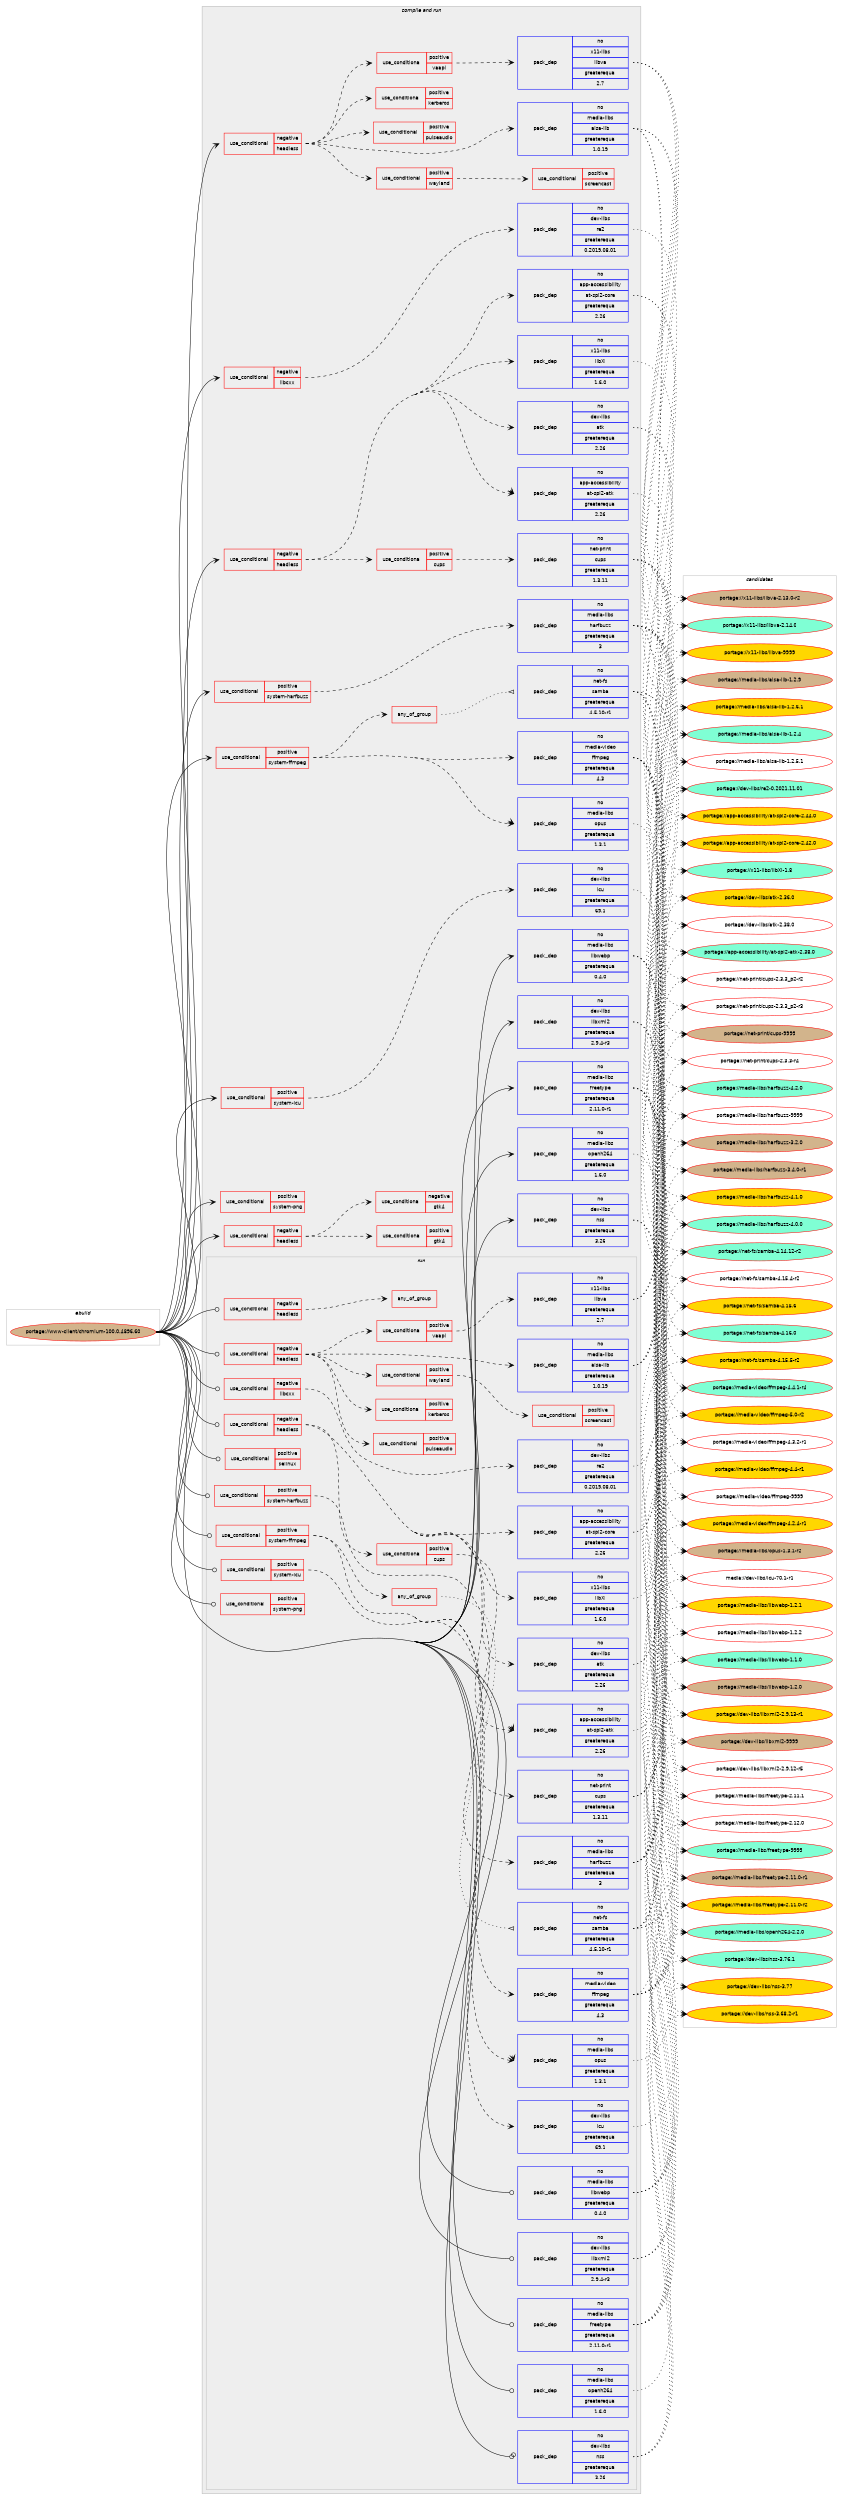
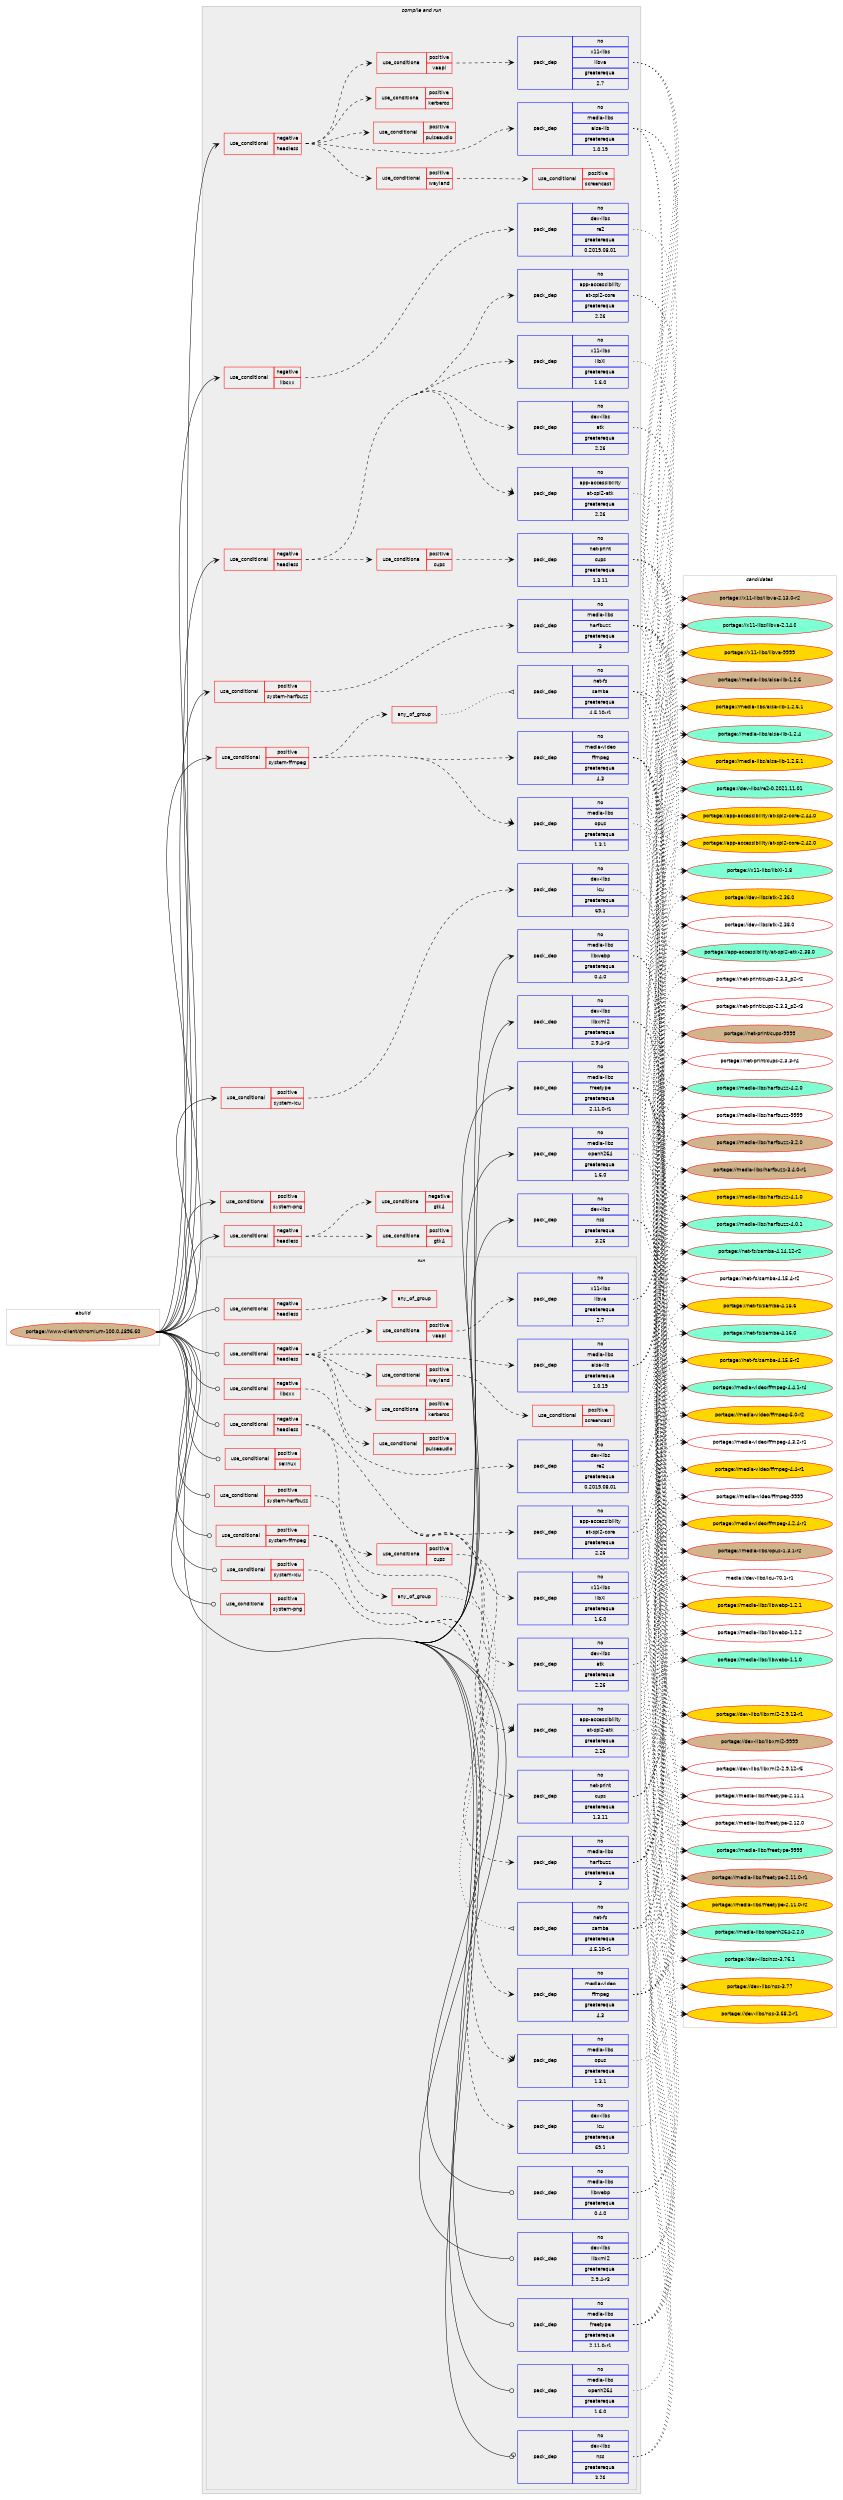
node "portage://media-libs/alsa-lib-1.2.9": label "portage://media-libs/alsa-lib-1.2.9" -> "portage://media-libs/alsa-lib-1.2.6"
node "portage://media-libs/alsa-lib-1.2.5.1": fillcolor white -> gold
node "portage://media-libs/harfbuzz-4.0.0": label "portage://media-libs/harfbuzz-4.0.0" -> "portage://media-libs/harfbuzz-4.0.1"
node "portage://media-libs/libwebp-1.2.0": removed
